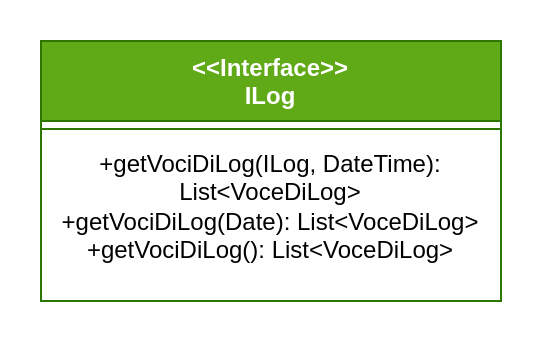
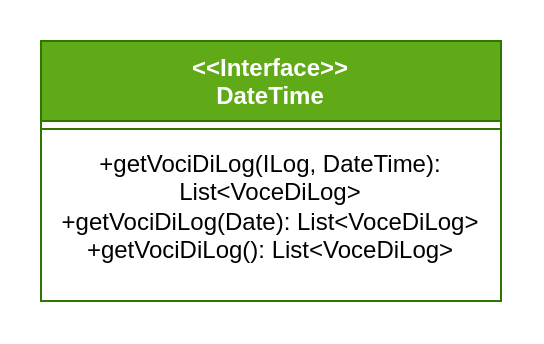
node "<<Interface>> ILog": label "<<Interface>> ILog" -> "<<Interface>> DateTime"
